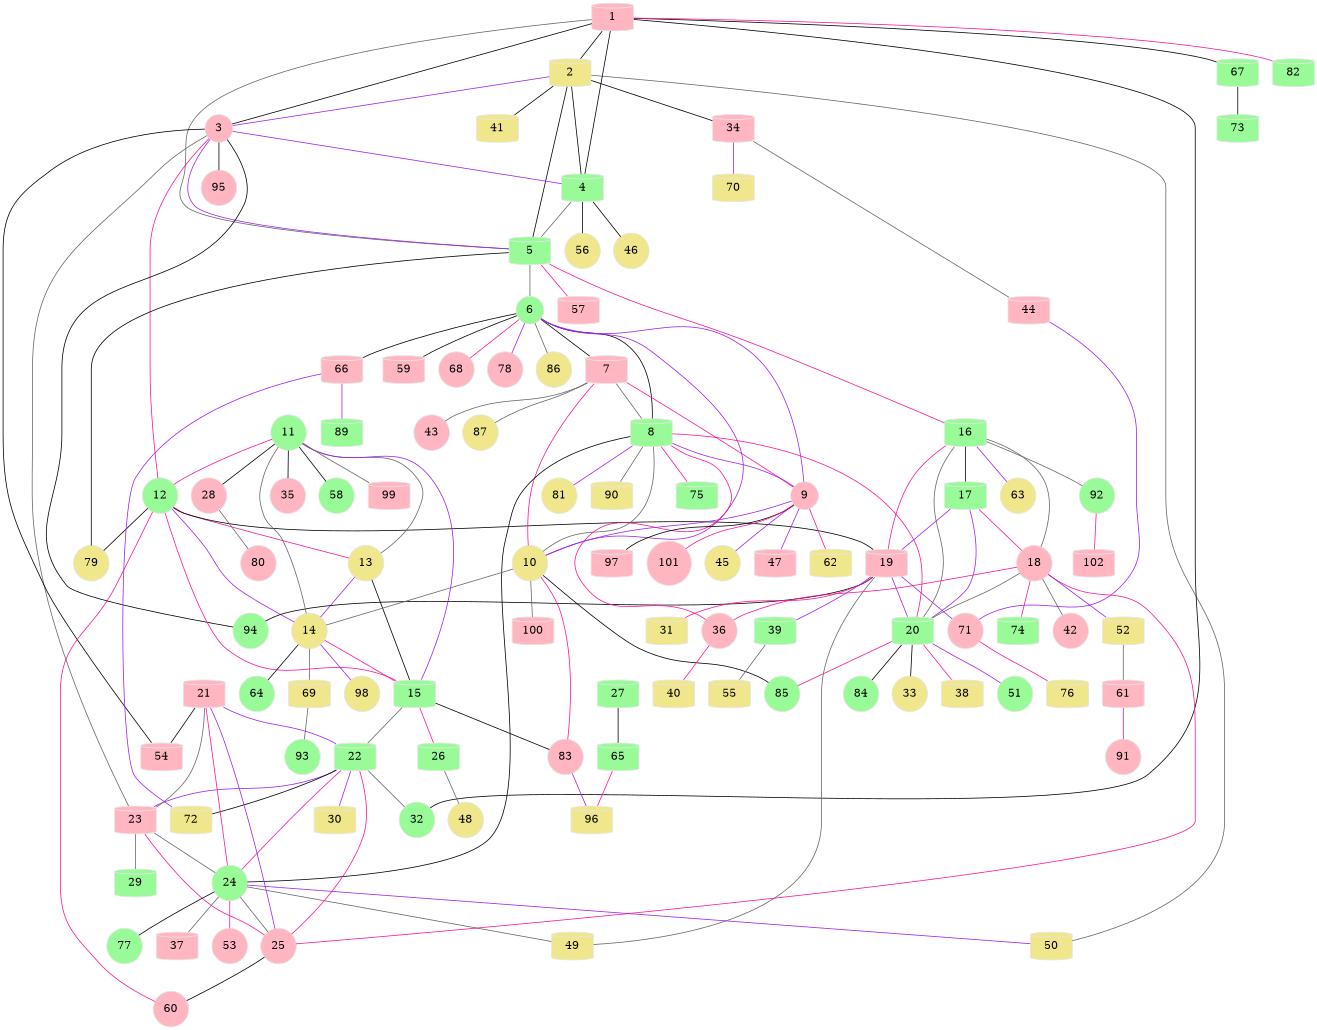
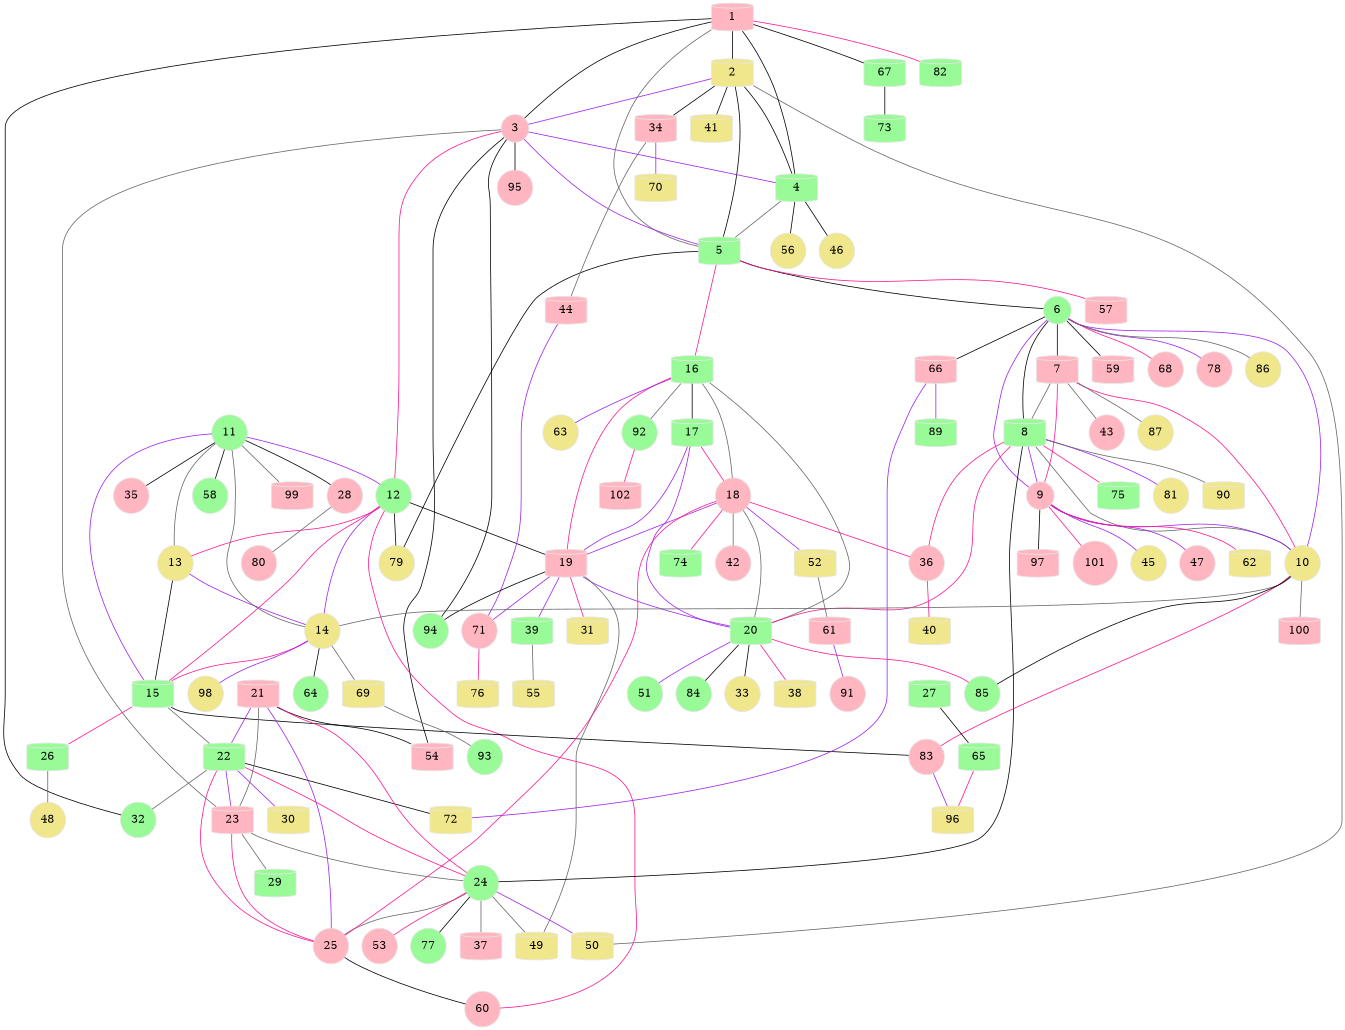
edge "5" -- "6": color gray40 -> black
edge "11" -- "12": color deeppink -> purple
edge "18" -- "19": added
node "47": shape cylinder -> circle
